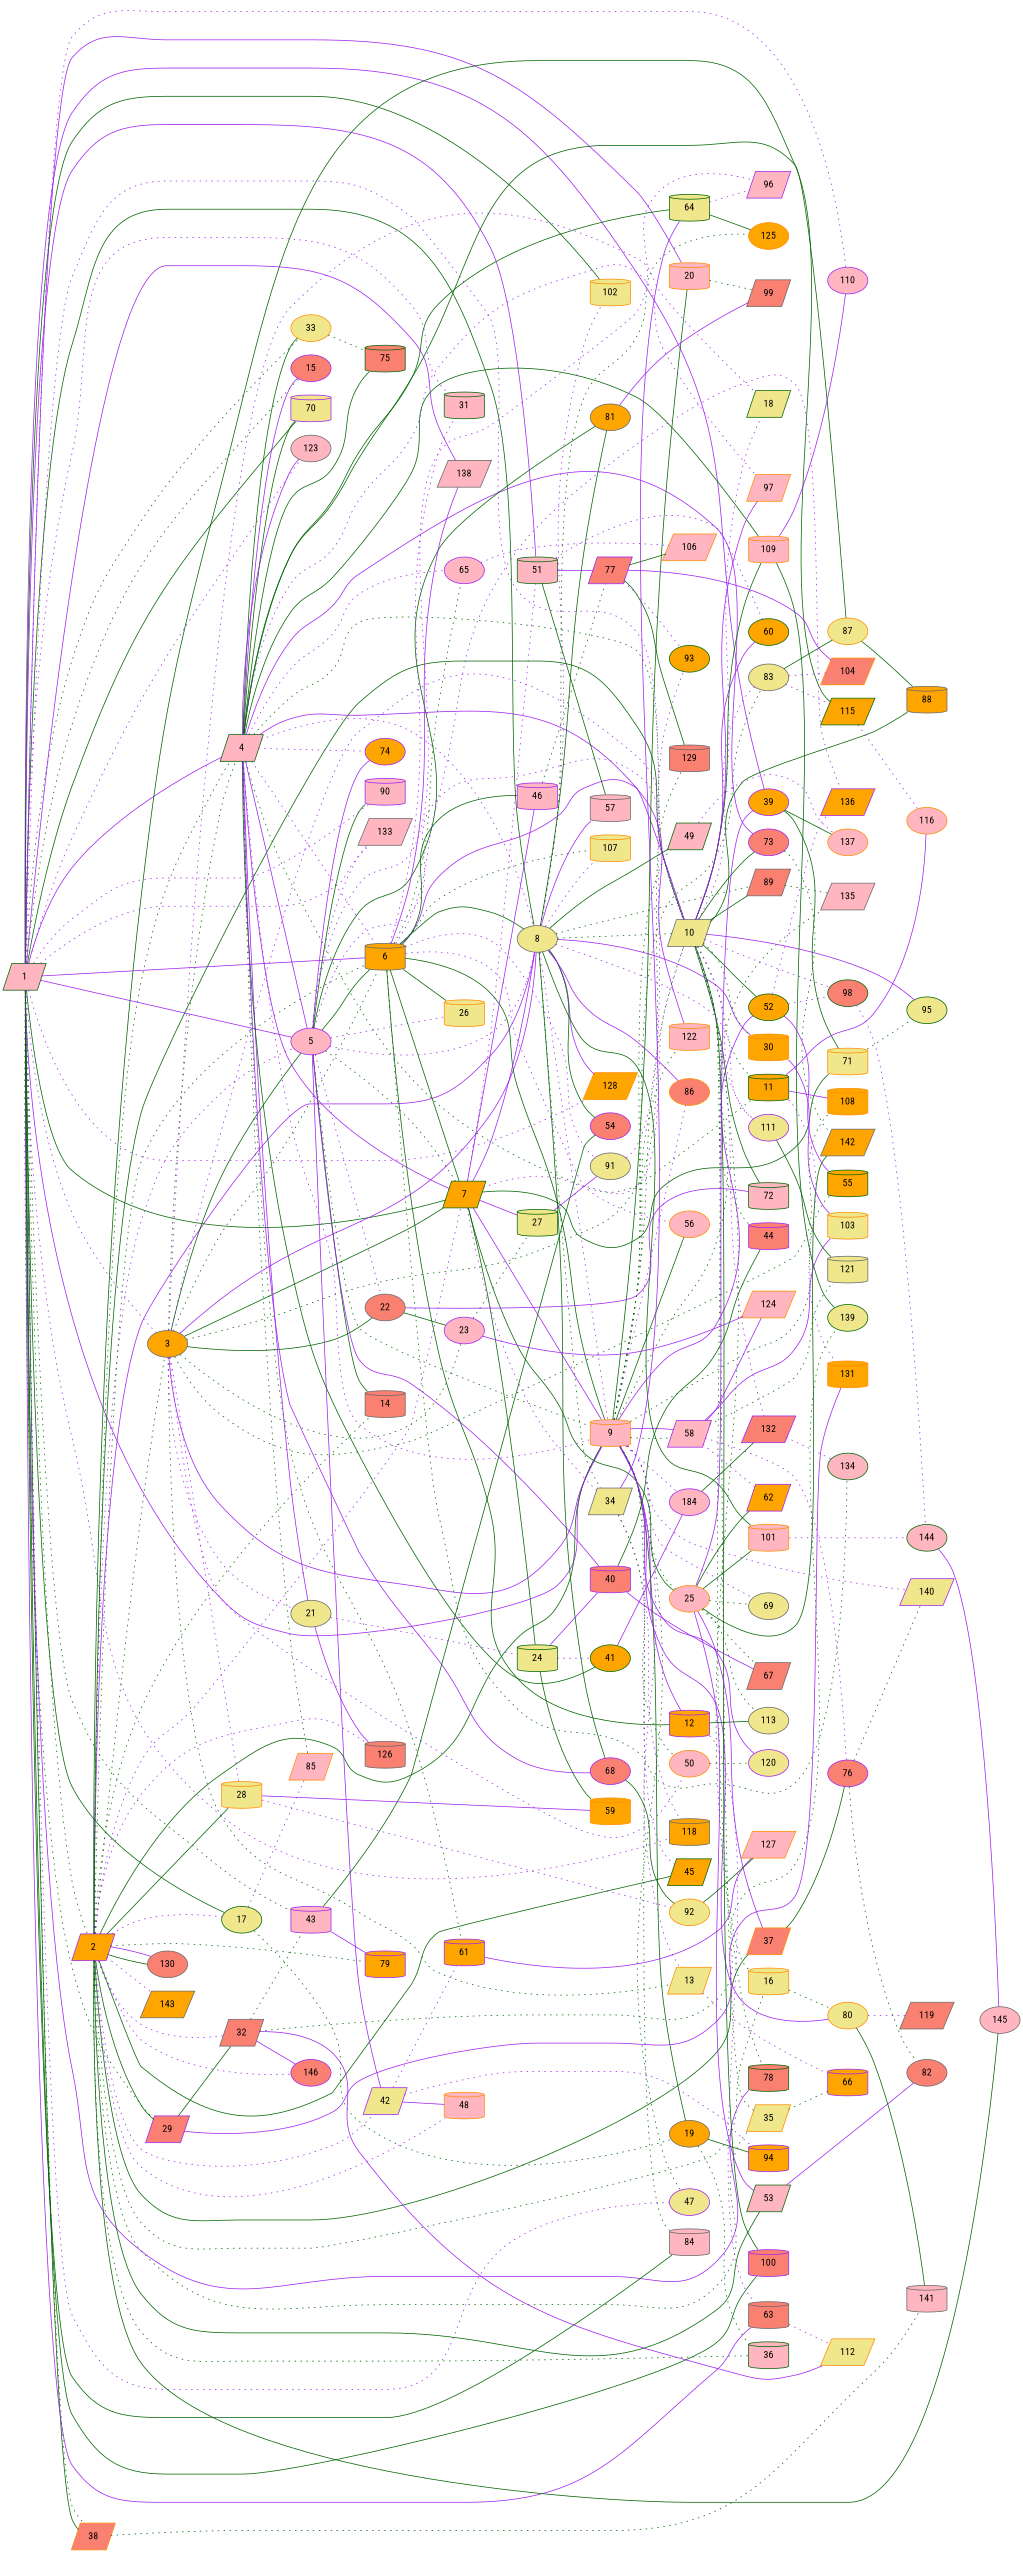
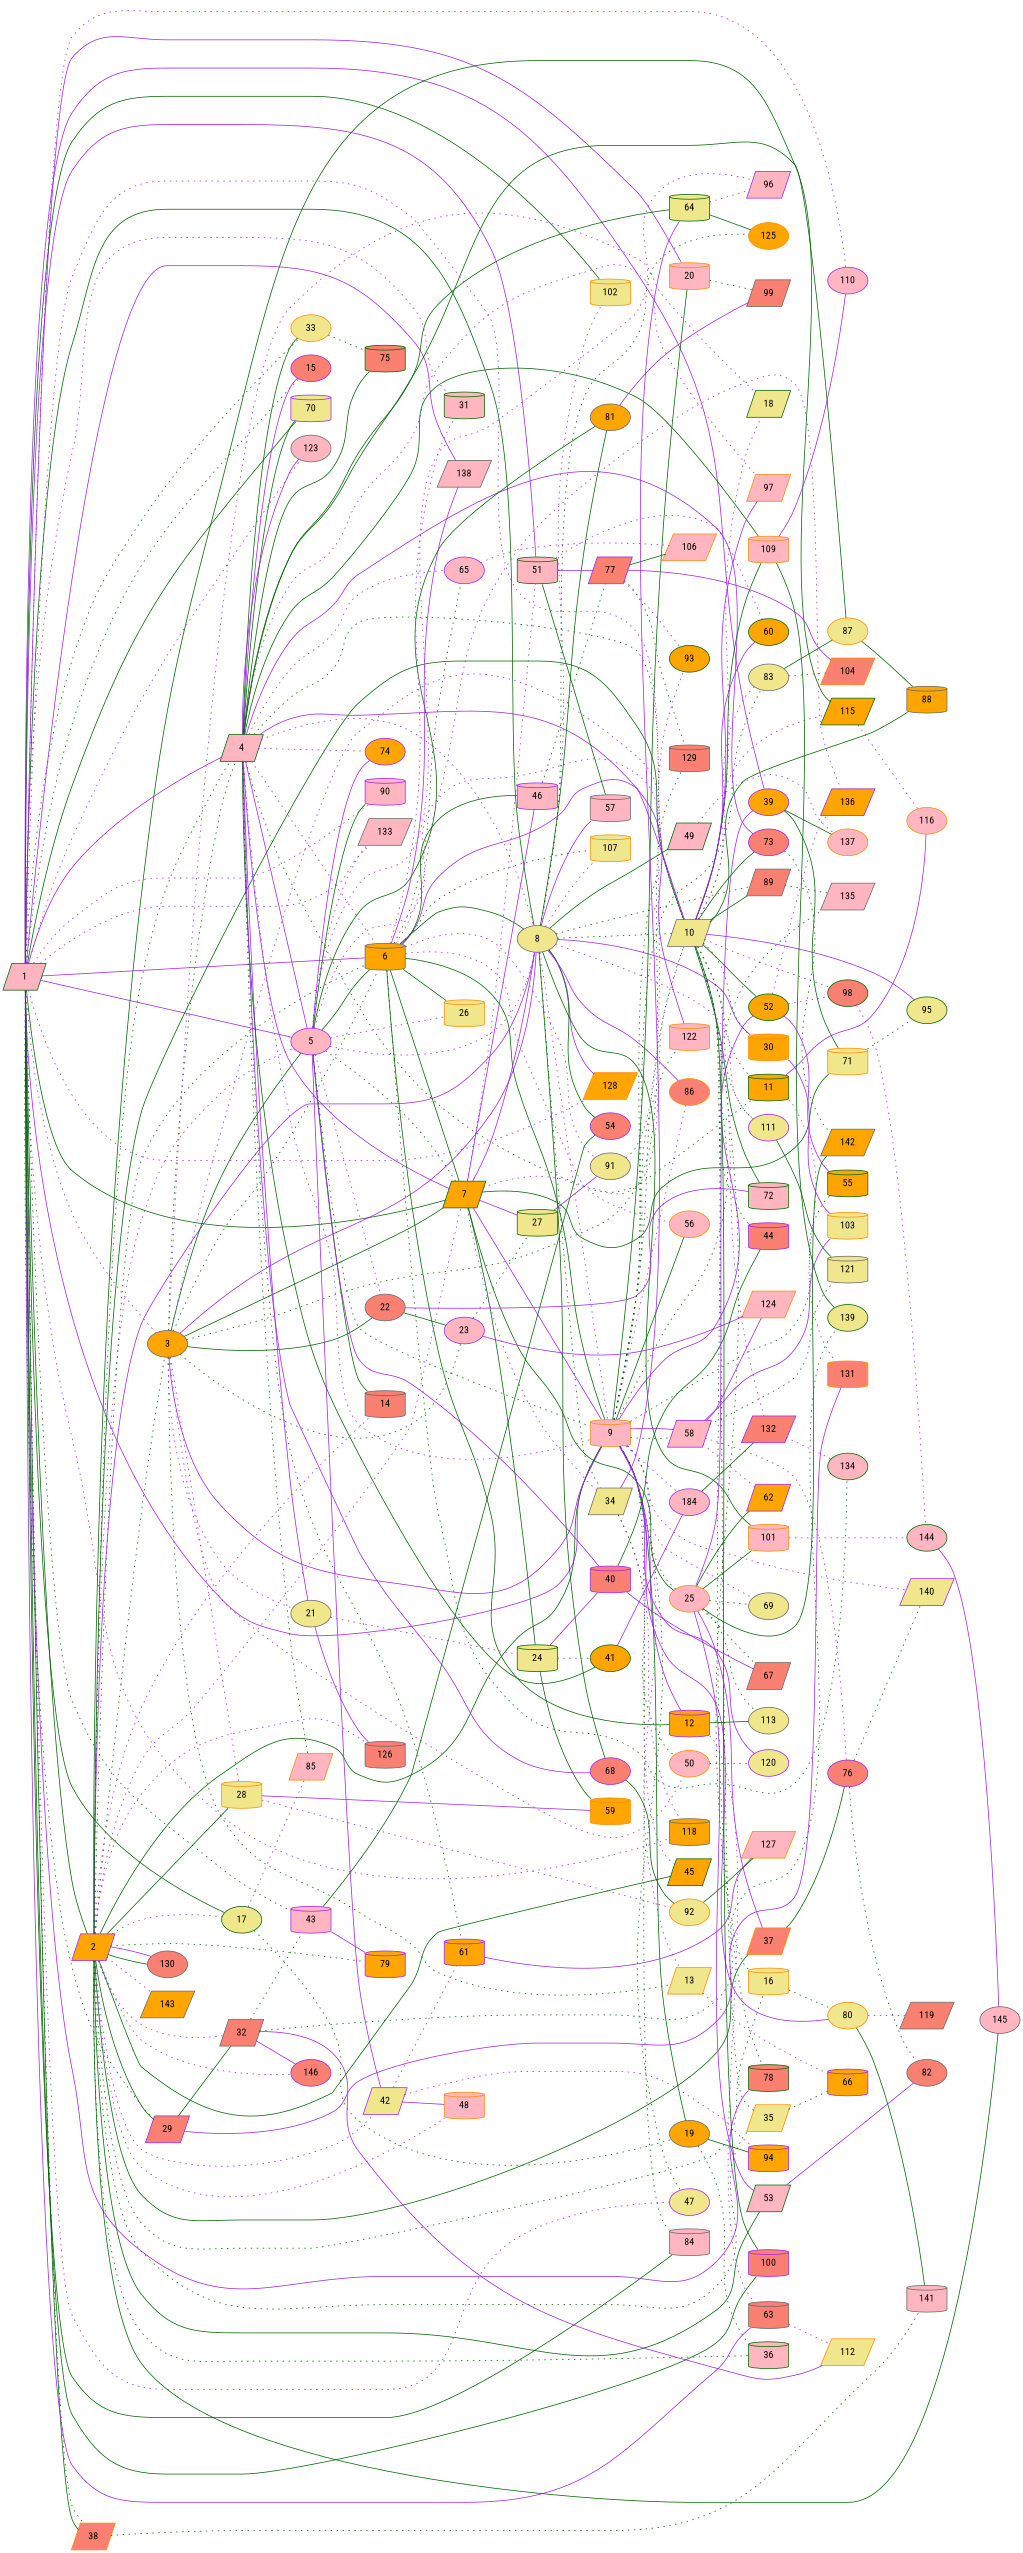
edge "77" -- "129": style solid -> dotted
edge "83" -- "115": now "10" -- "115"
edge "10" -- "111": color purple -> darkgreen
node "108": removed
node "131": fillcolor orange -> salmon
edge "1" -- "2": style dotted -> solid
edge "14" -- "2": color darkgreen -> purple
